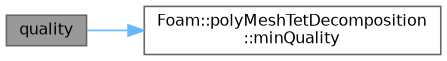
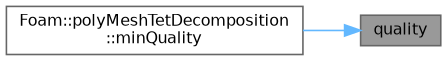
edge "quality" -> "Foam::polyMeshTetDecomposition ::minQuality": reversed
